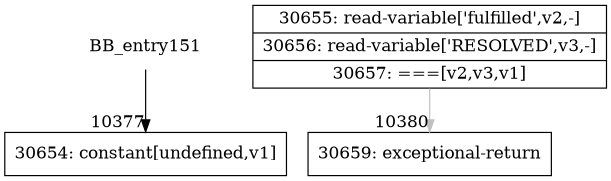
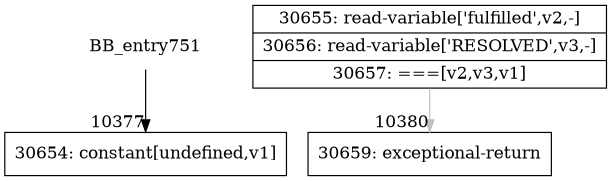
node "BB_entry151": label "BB_entry151" -> "BB_entry751"
